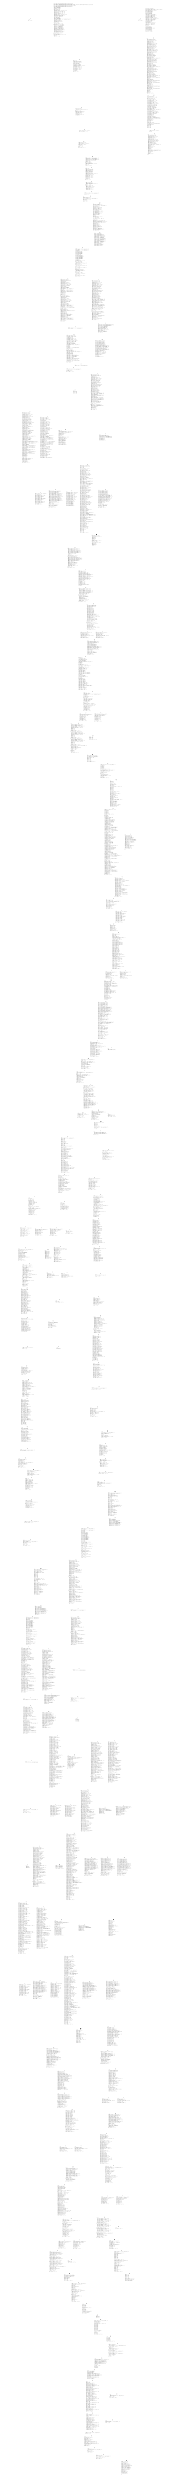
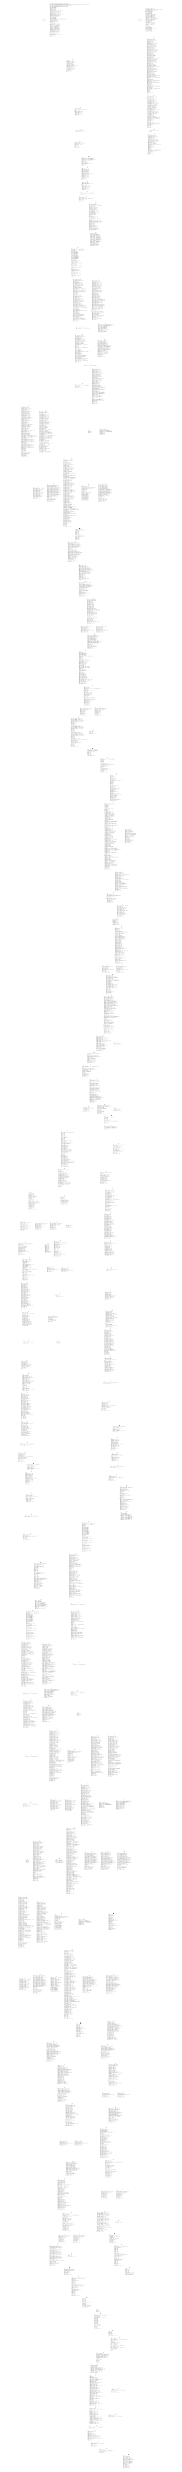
node ".L_31:": removed
